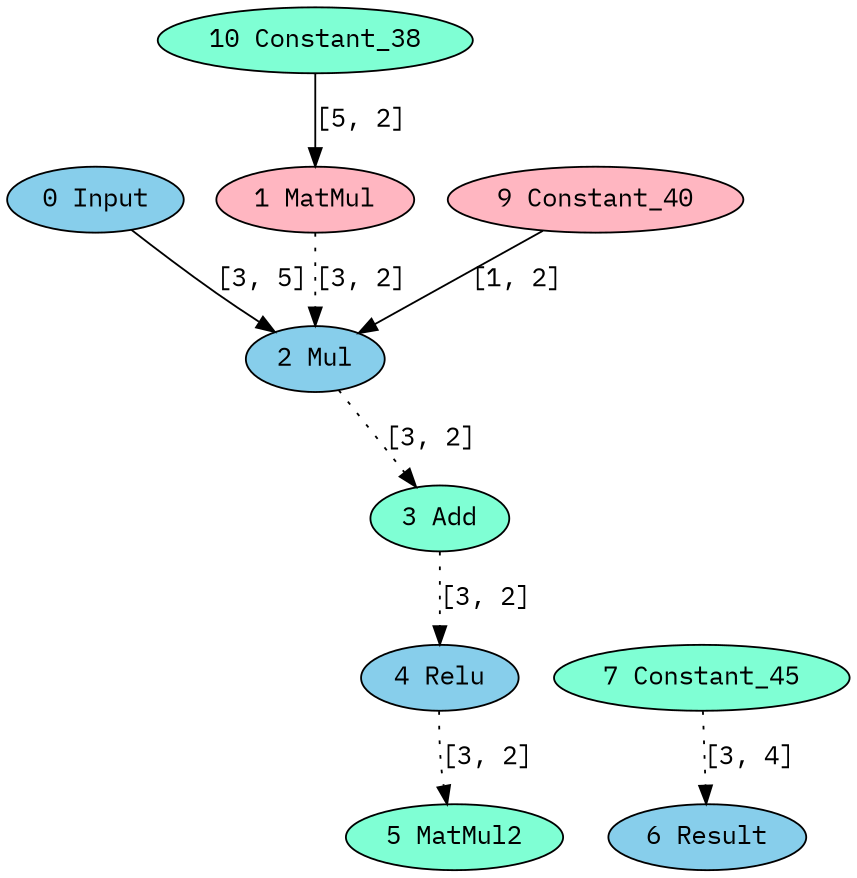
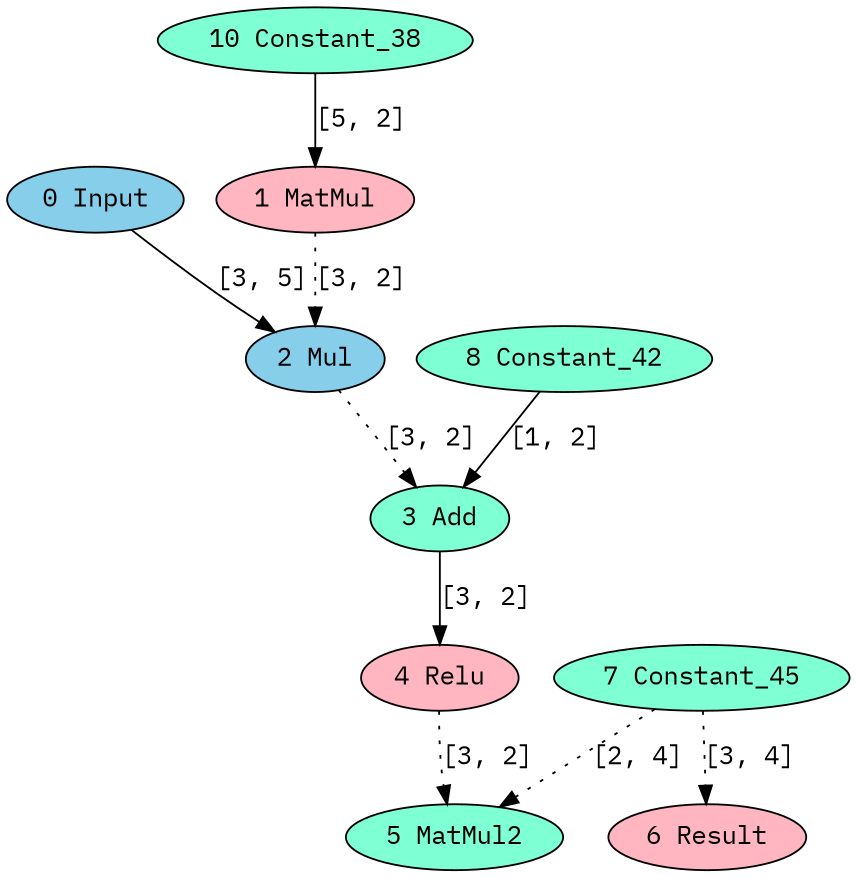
node "9 Constant_40": removed
node "8 Constant_42": added
edge "3 Add" -> "4 Relu": style dotted -> solid
node "4 Relu": fillcolor skyblue -> lightpink
edge "7 Constant_45" -> "5 MatMul2": added, label "[2, 4]"
node "6 Result": fillcolor skyblue -> lightpink
